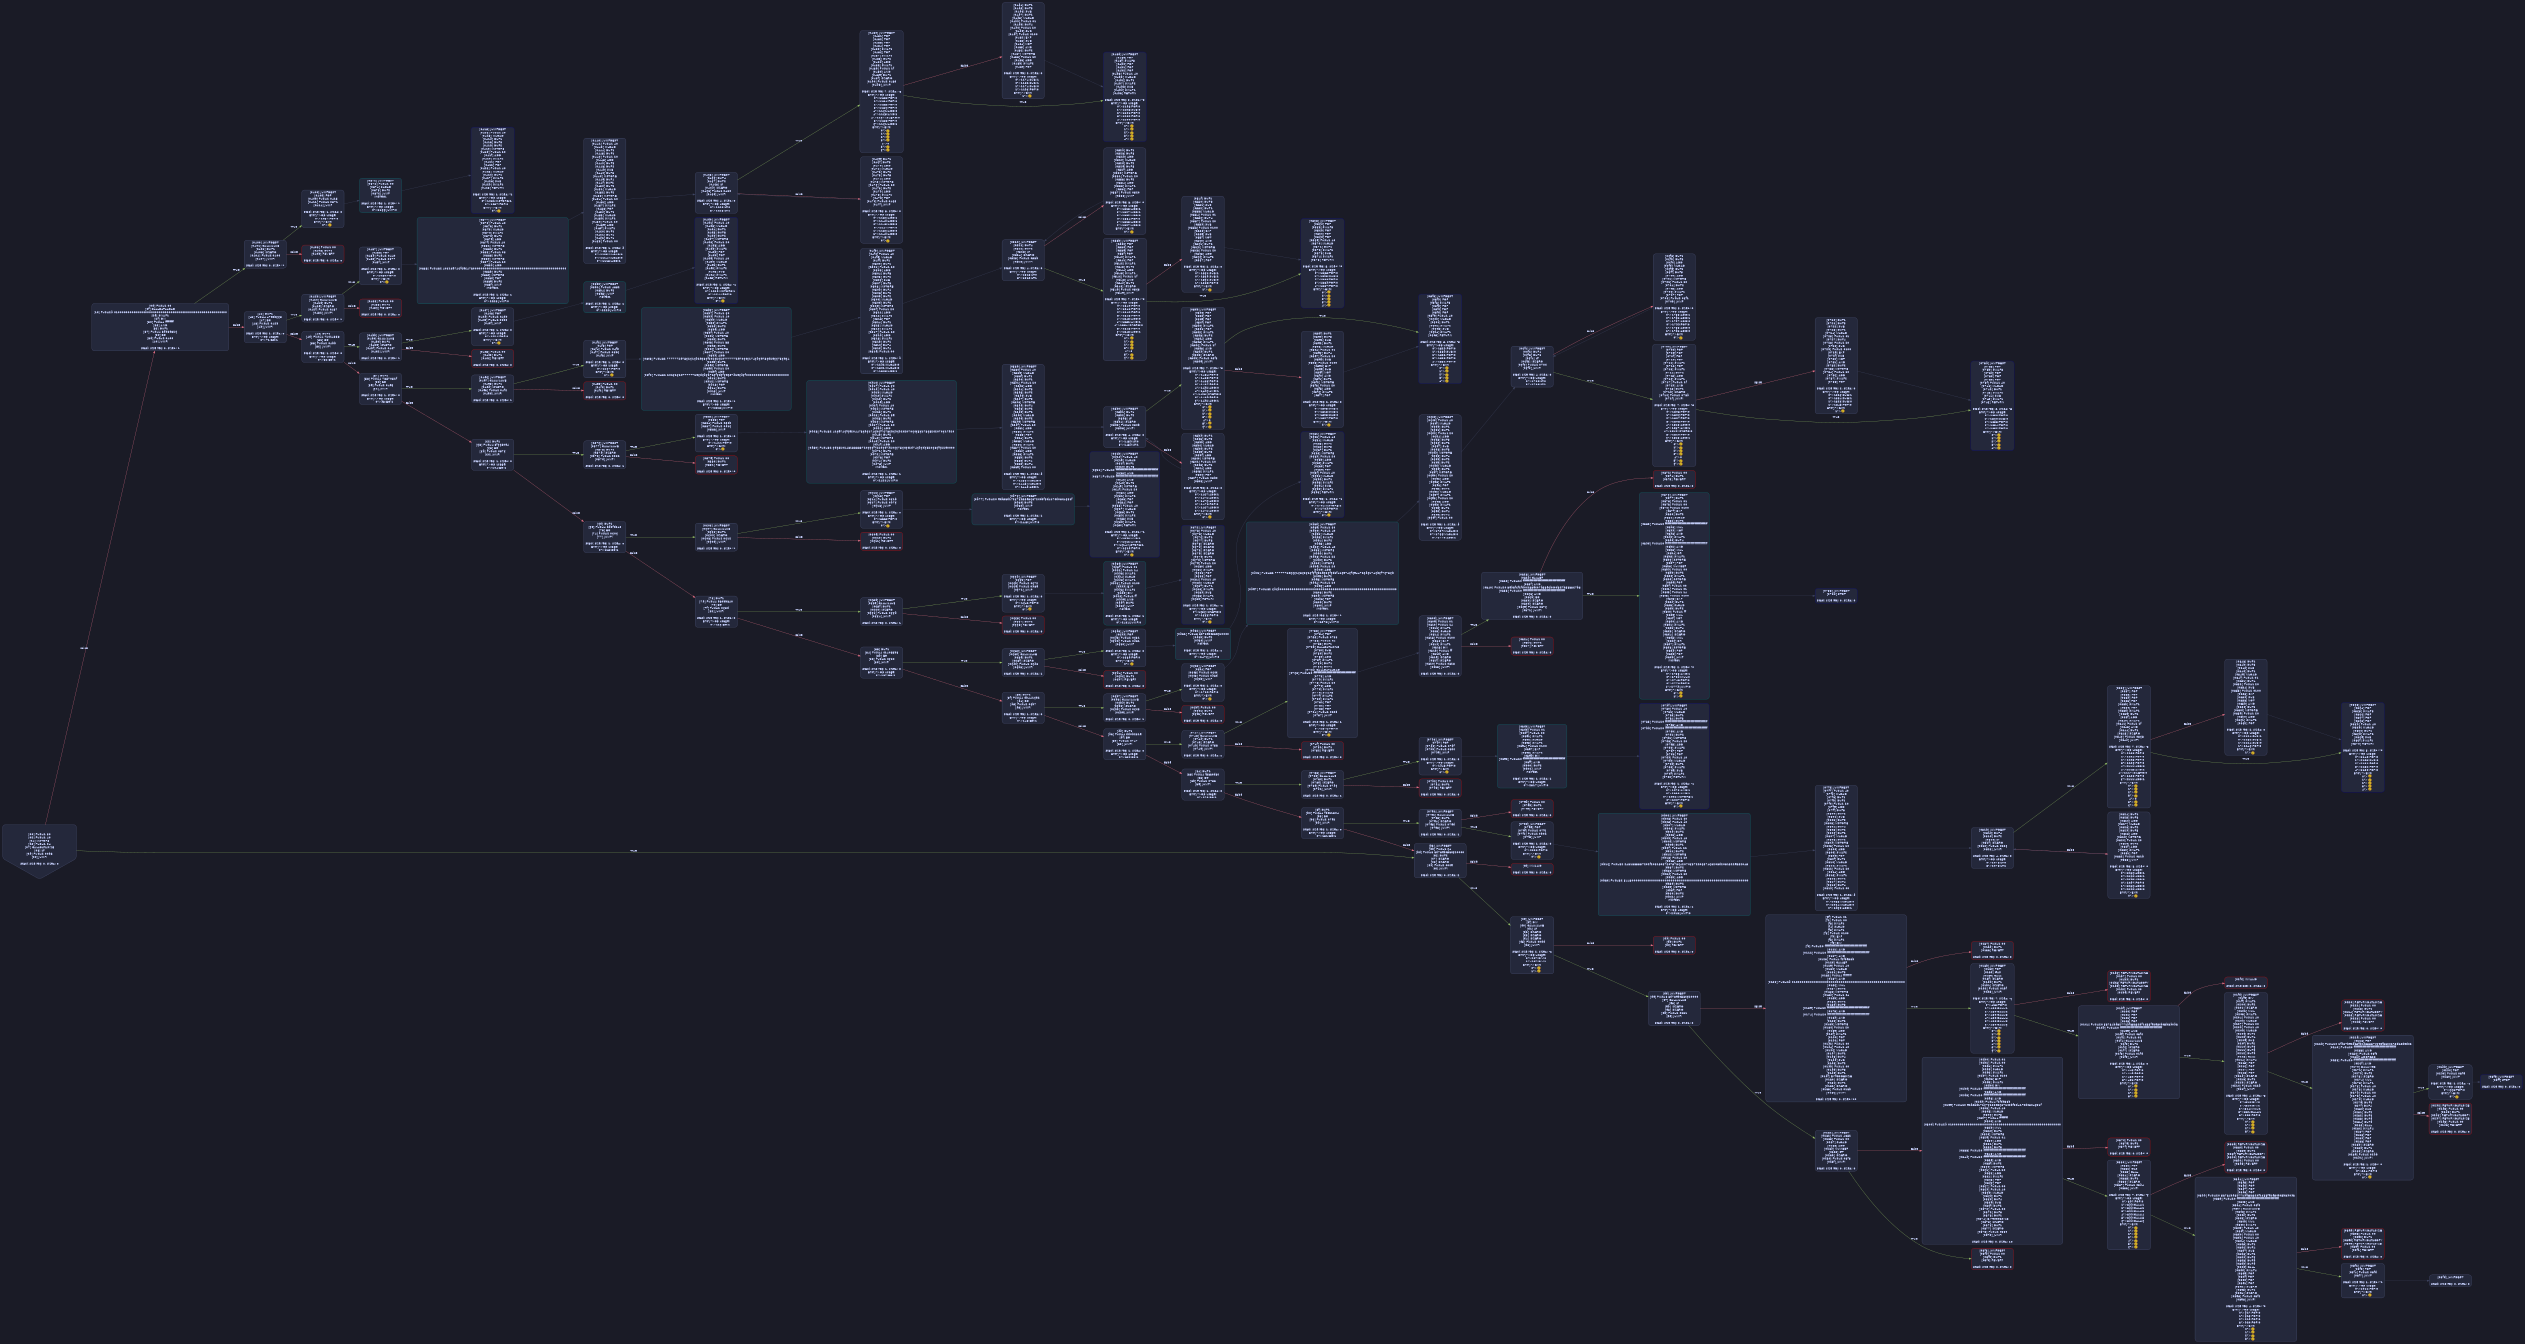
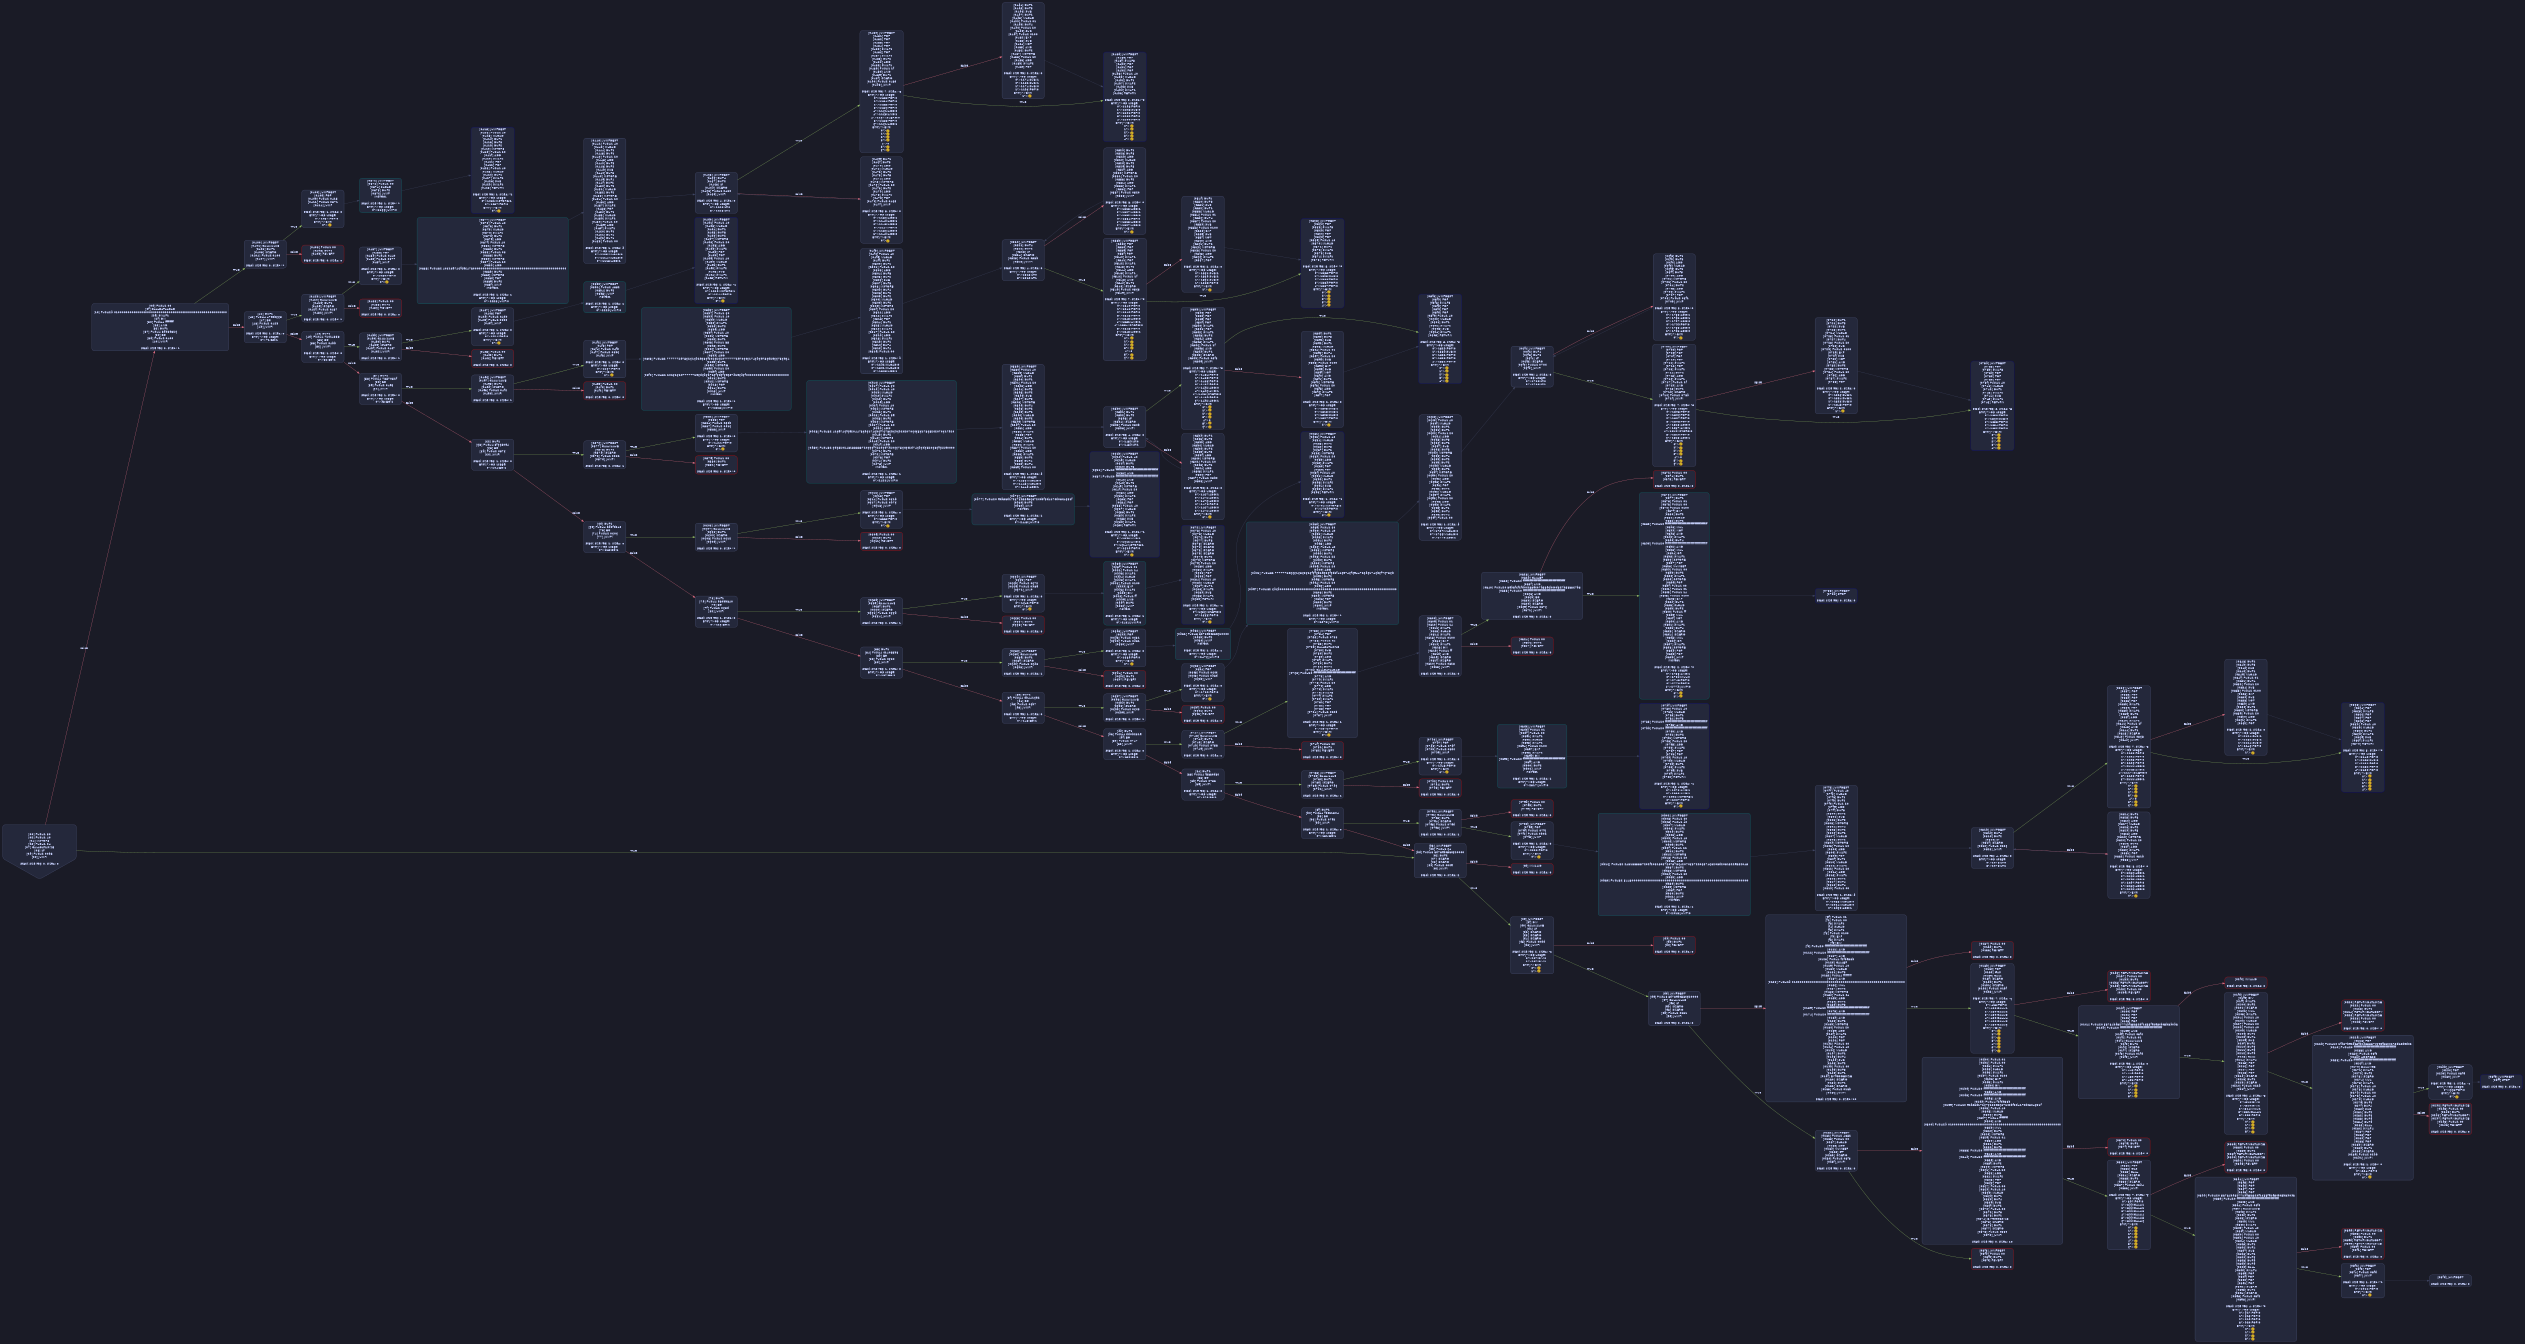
node "[01fc] INVALID Stack size ace: 0, sizeΔ: 0": label "[01fc] INVALID Stack size ace: 0, sizeΔ: 0" -> "[01fc] INVALID Stack size req: 0, sizeΔ: 0"
